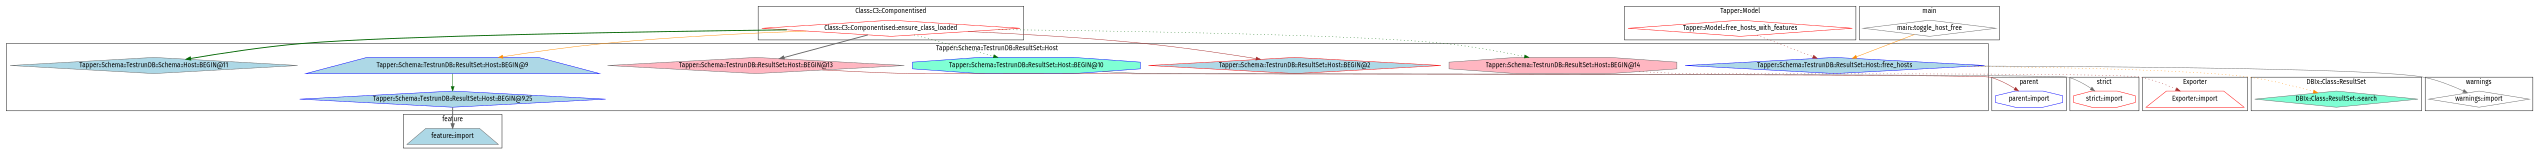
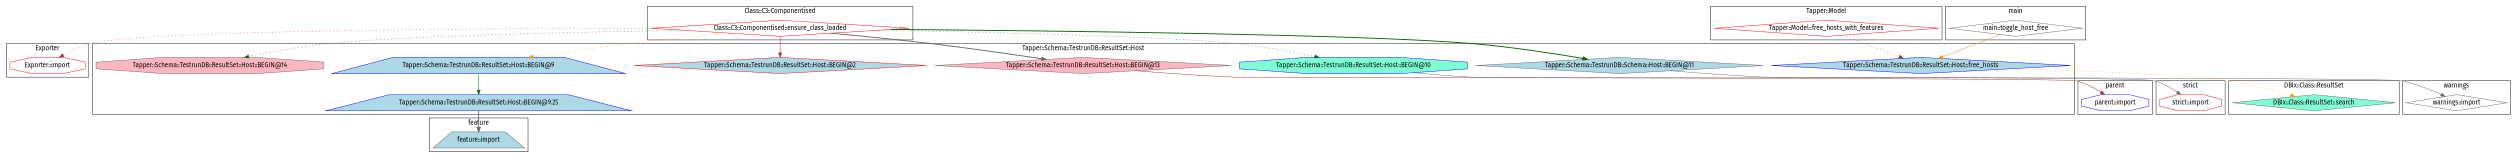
edge "Class::C3::Componentised::ensure_class_loaded" -> "Tapper::Schema::TestrunDB::ResultSet::Host::BEGIN@9": style solid -> dotted
edge "Tapper::Schema::TestrunDB::ResultSet::Host::free_hosts" -> "warnings::import": now "Tapper::Schema::TestrunDB::Schema::Host::BEGIN@11" -> "warnings::import"
edge "Tapper::Schema::TestrunDB::ResultSet::Host::BEGIN@14" -> "Exporter::import": now "Class::C3::Componentised::ensure_class_loaded" -> "Exporter::import"
node "Tapper::Schema::TestrunDB::ResultSet::Host::BEGIN@9.25": shape diamond -> trapezium
node "Exporter::import": shape trapezium -> octagon
